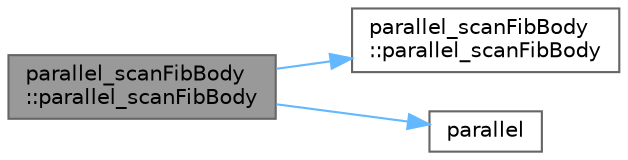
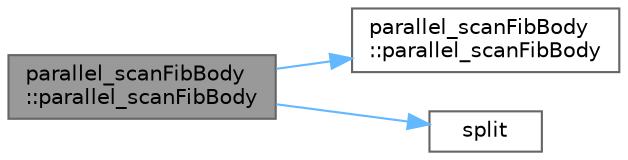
node "parallel": label "parallel" -> "split"
